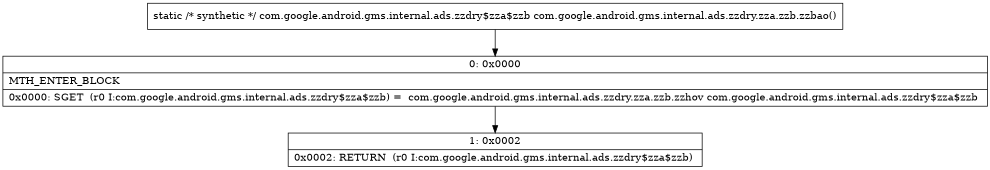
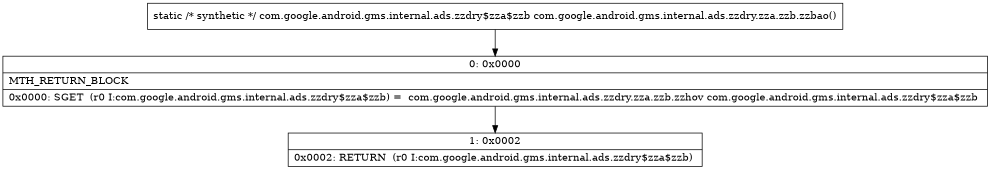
node "0: 0x0000": text "MTH_ENTER_BLOCK" -> "MTH_RETURN_BLOCK"
